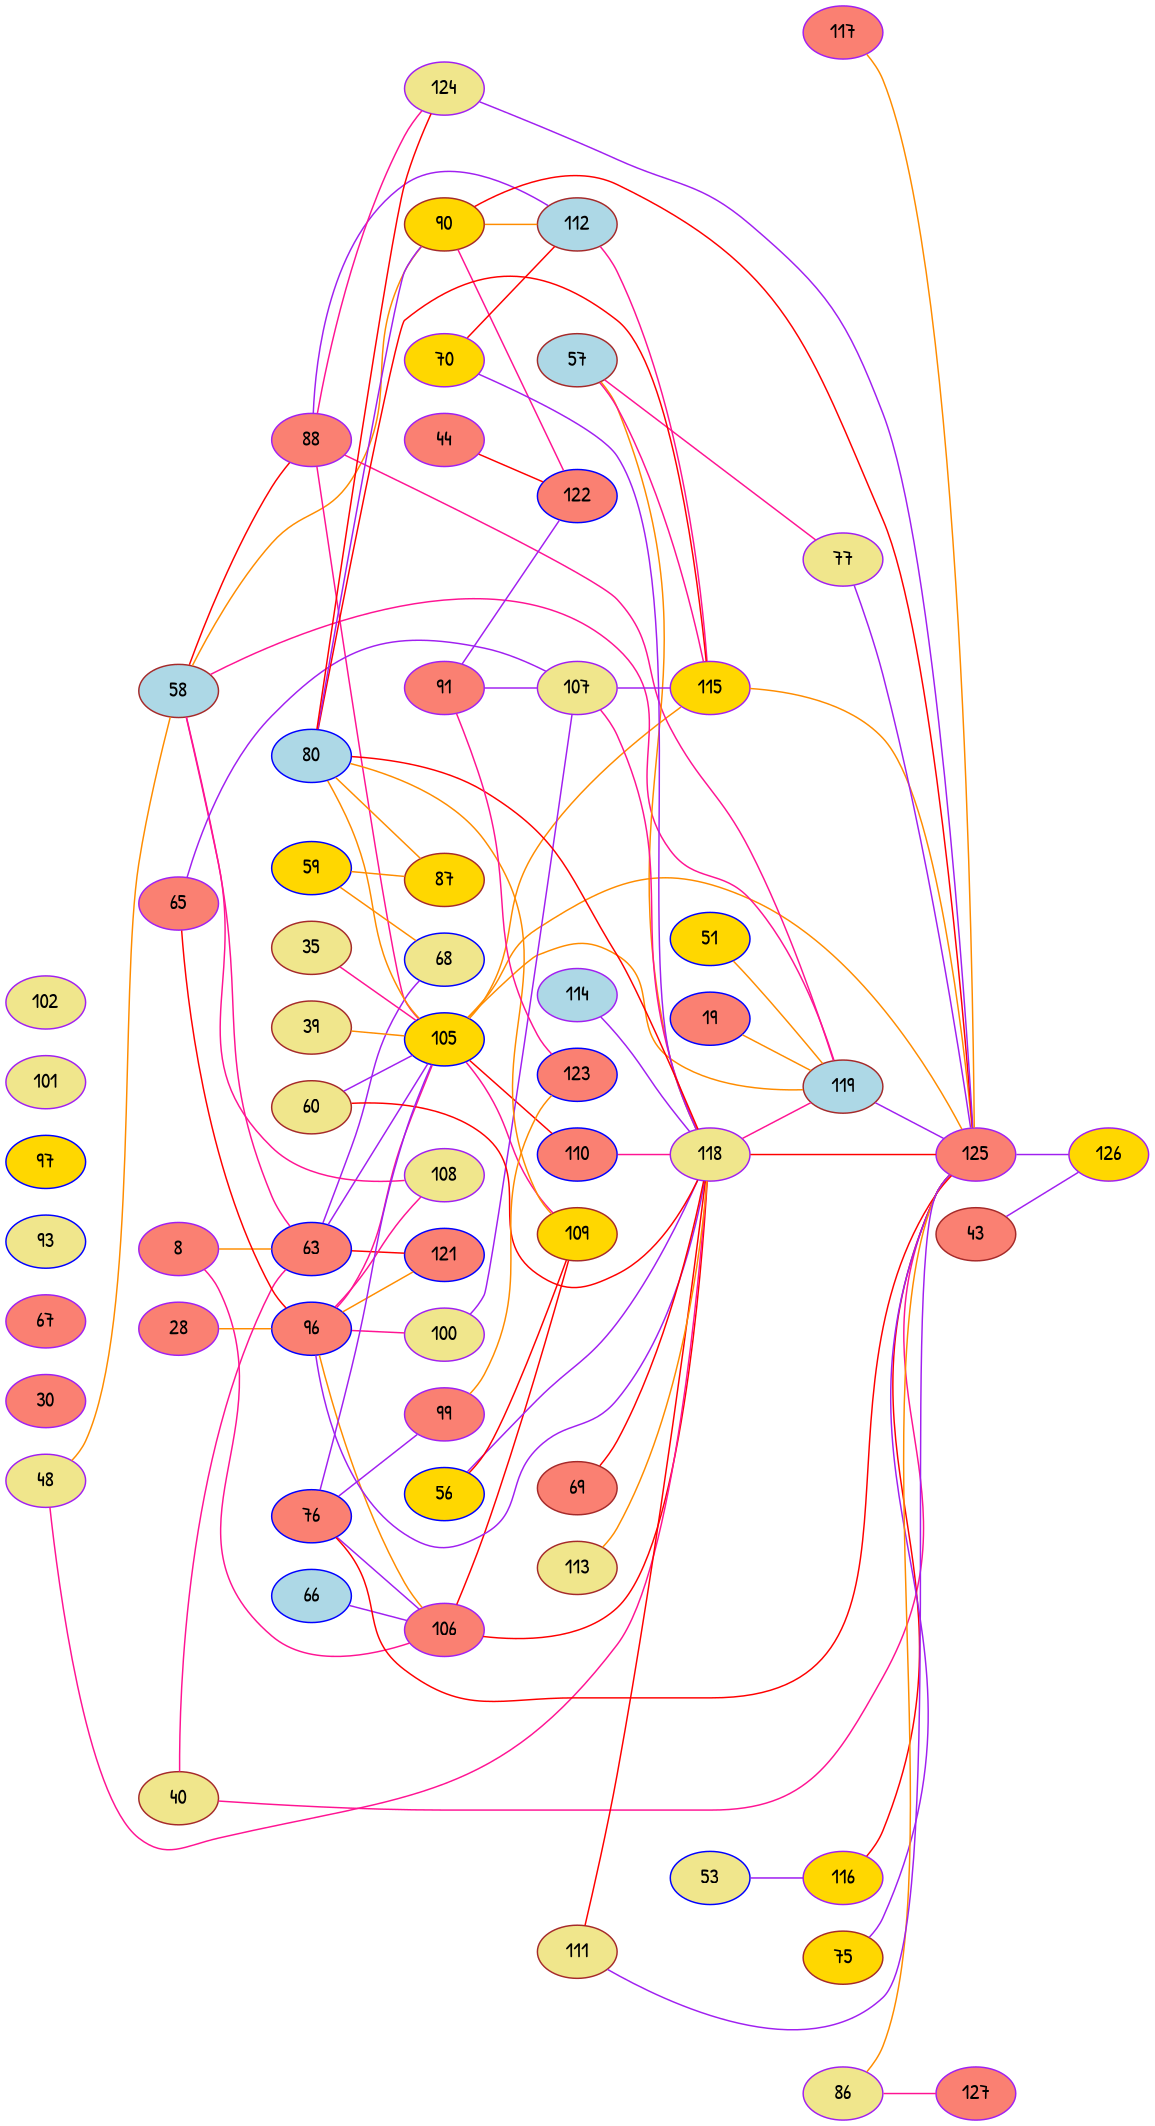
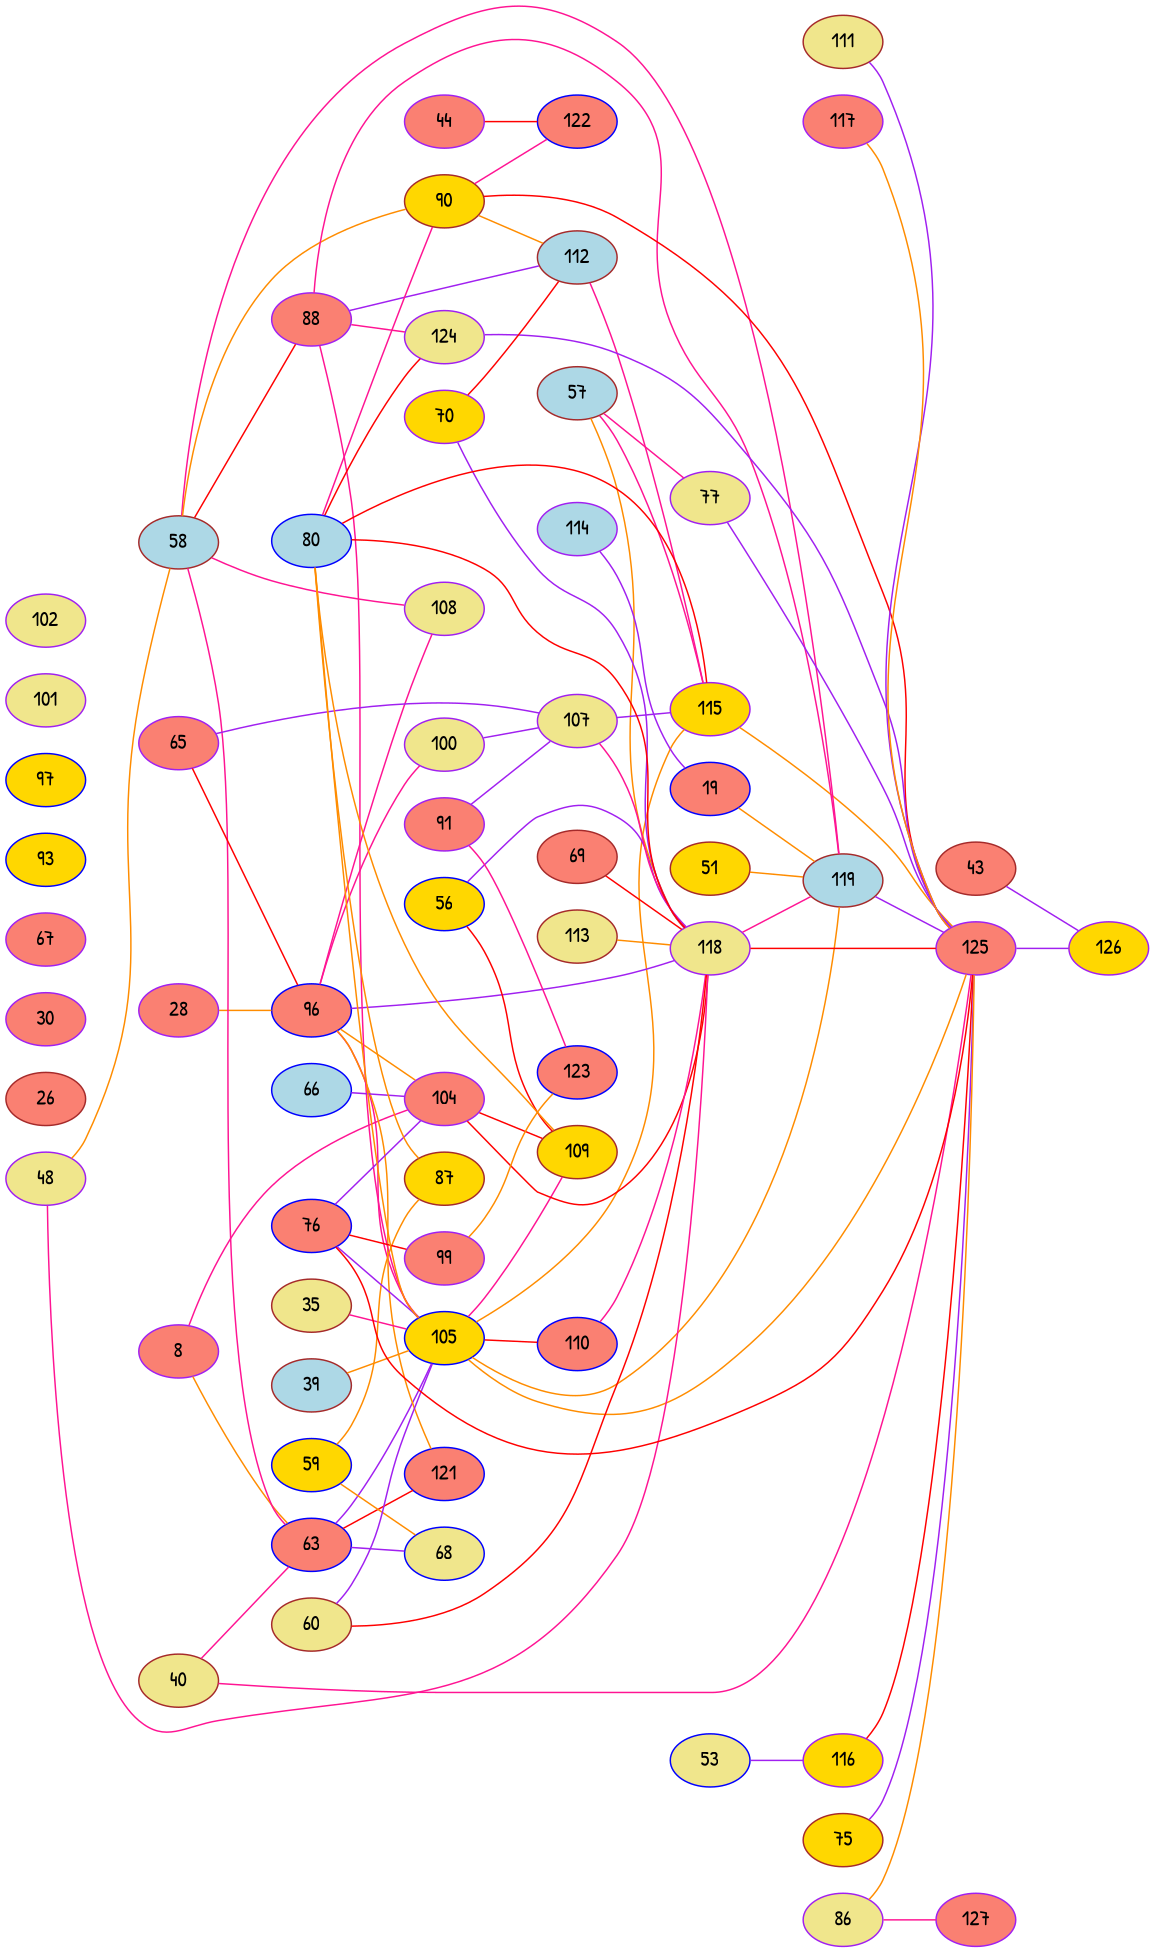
edge "90" -- "80": color purple -> deeppink
edge "122" -- "91": removed
node "51": color blue -> brown
node "39": fillcolor khaki -> lightblue
edge "114" -- "118": now "114" -- "19"
node "26": added
node "93": fillcolor khaki -> gold
edge "99" -- "76": color purple -> red
edge "118" -- "111": removed
node "106": label "106" -> "104"
